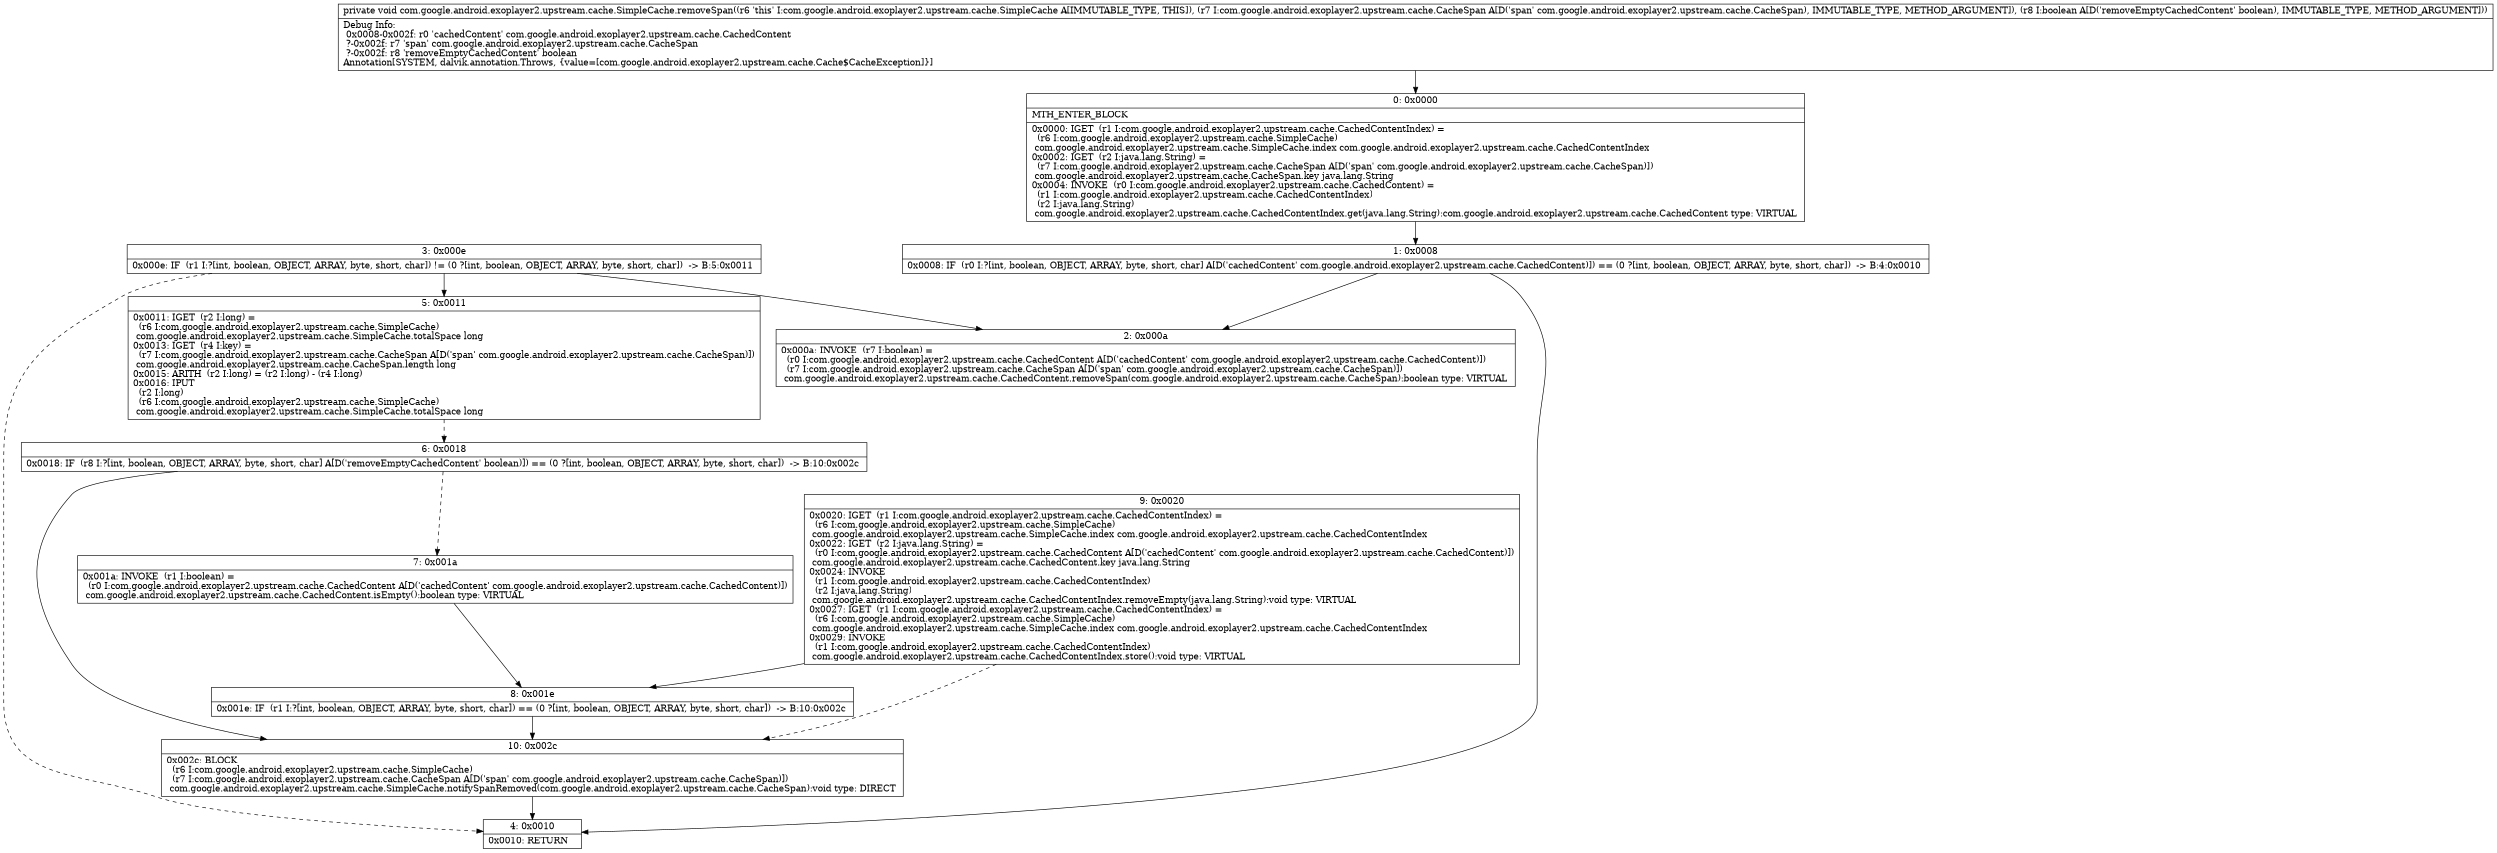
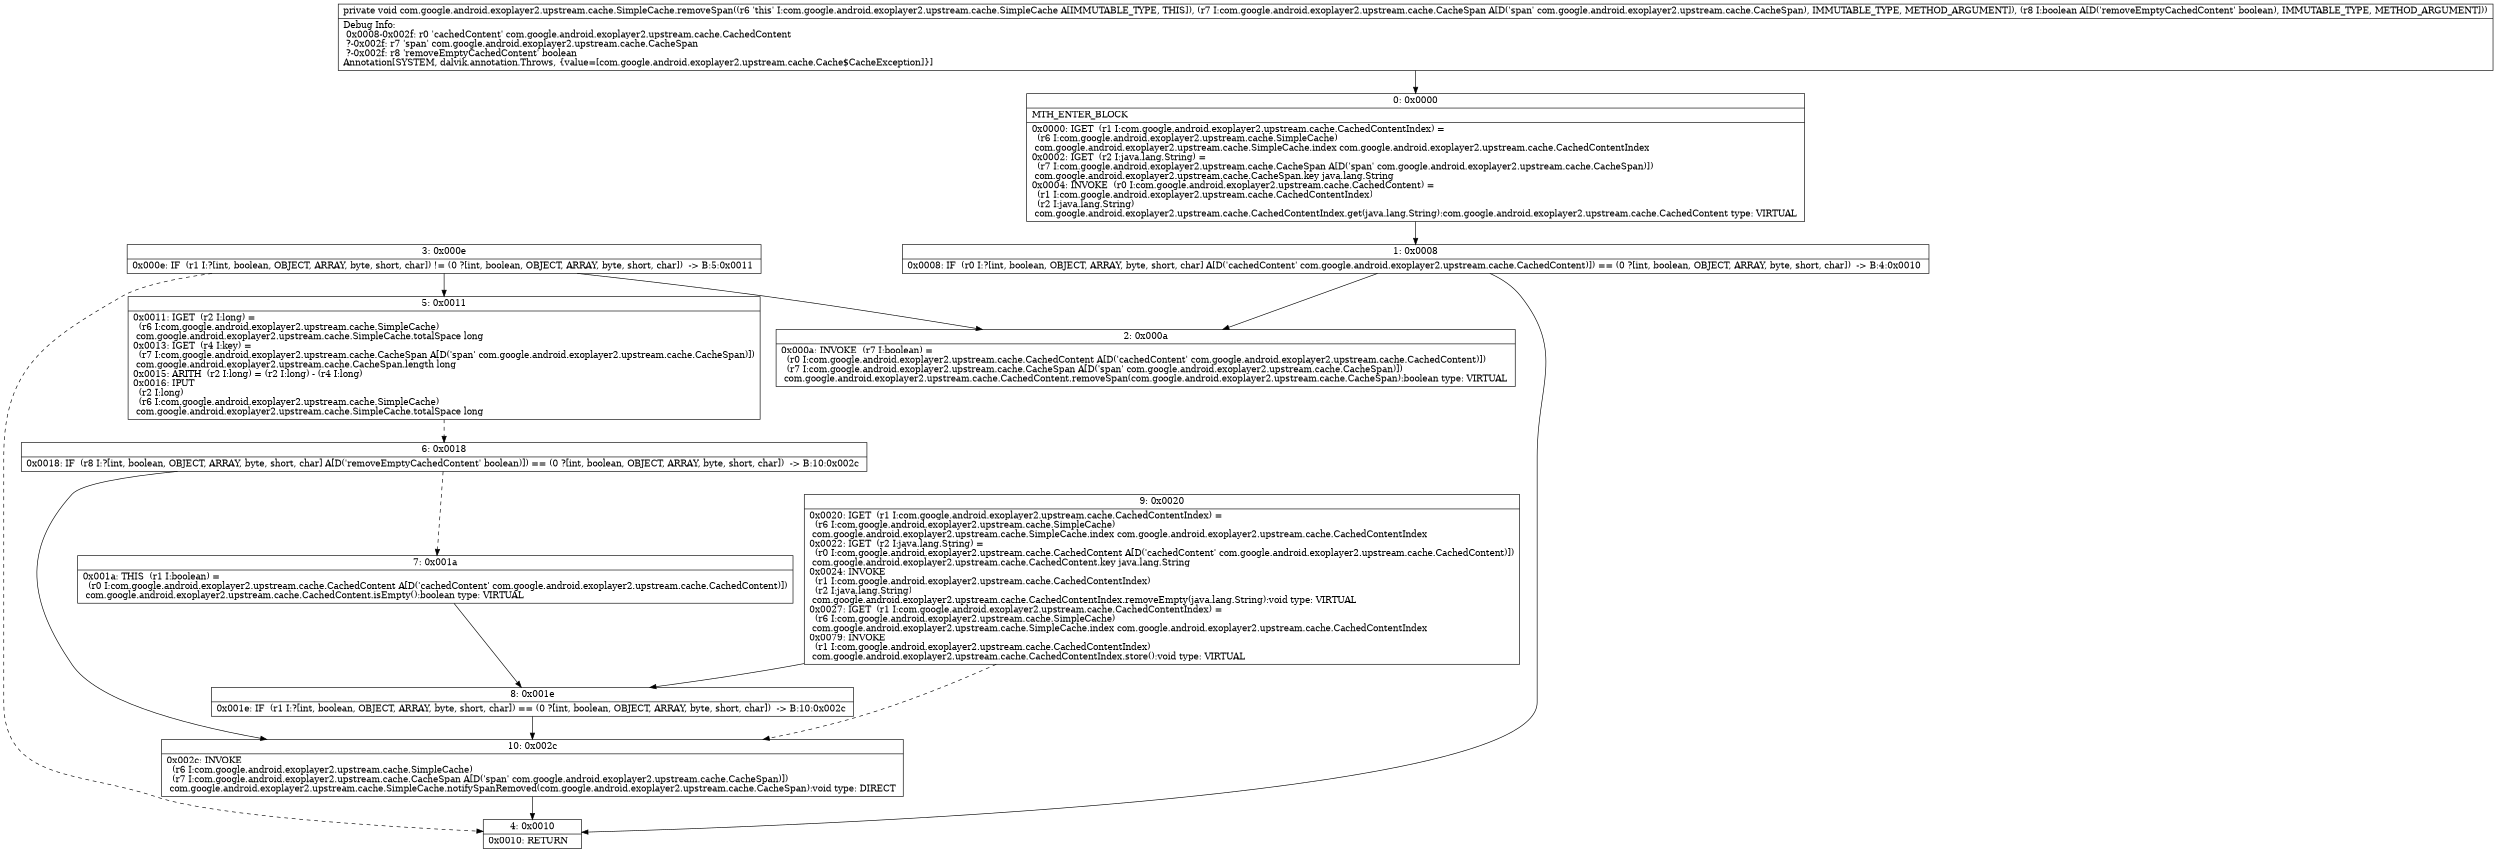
node "7: 0x001a": text "0x001a: INVOKE  (r1 I:boolean) =" -> "0x001a: THIS  (r1 I:boolean) ="
node "9: 0x0020": text "0x0029: INVOKE" -> "0x0079: INVOKE"
node "10: 0x002c": text "0x002c: BLOCK" -> "0x002c: INVOKE"
